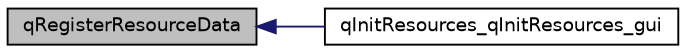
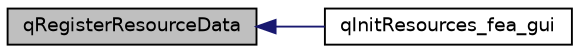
node "qInitResources_qInitResources_gui": label "qInitResources_qInitResources_gui" -> "qInitResources_fea_gui"
